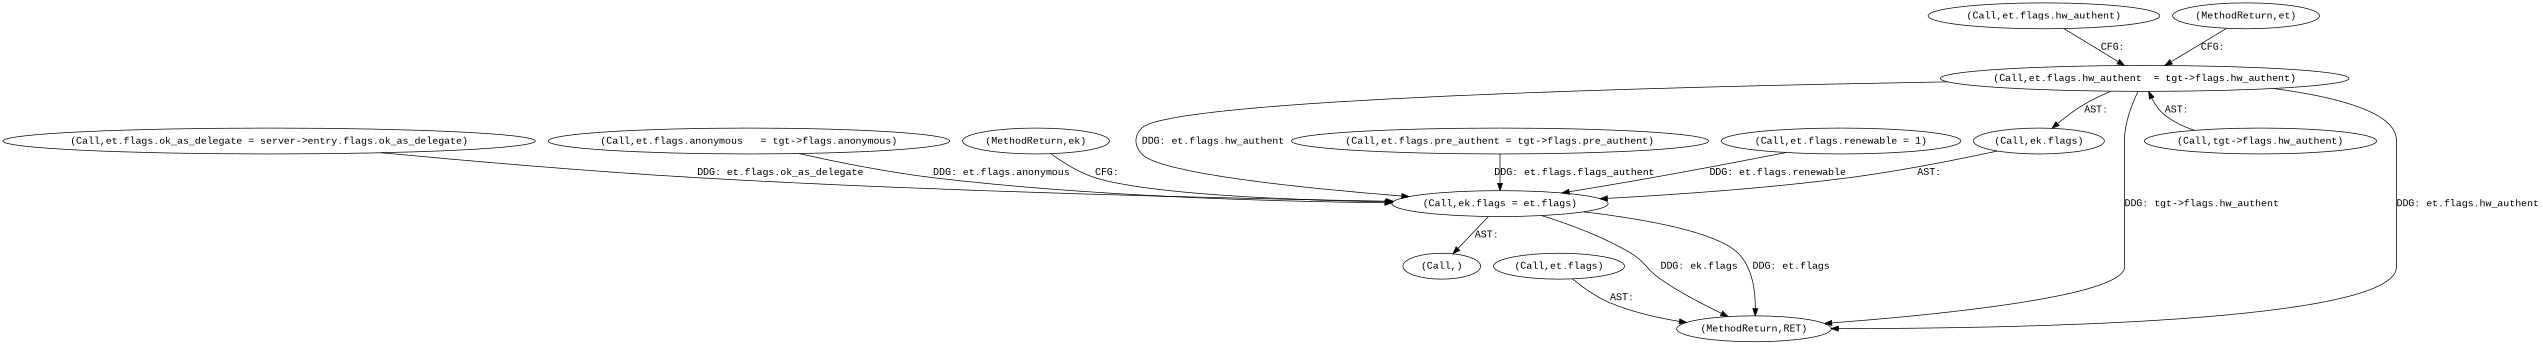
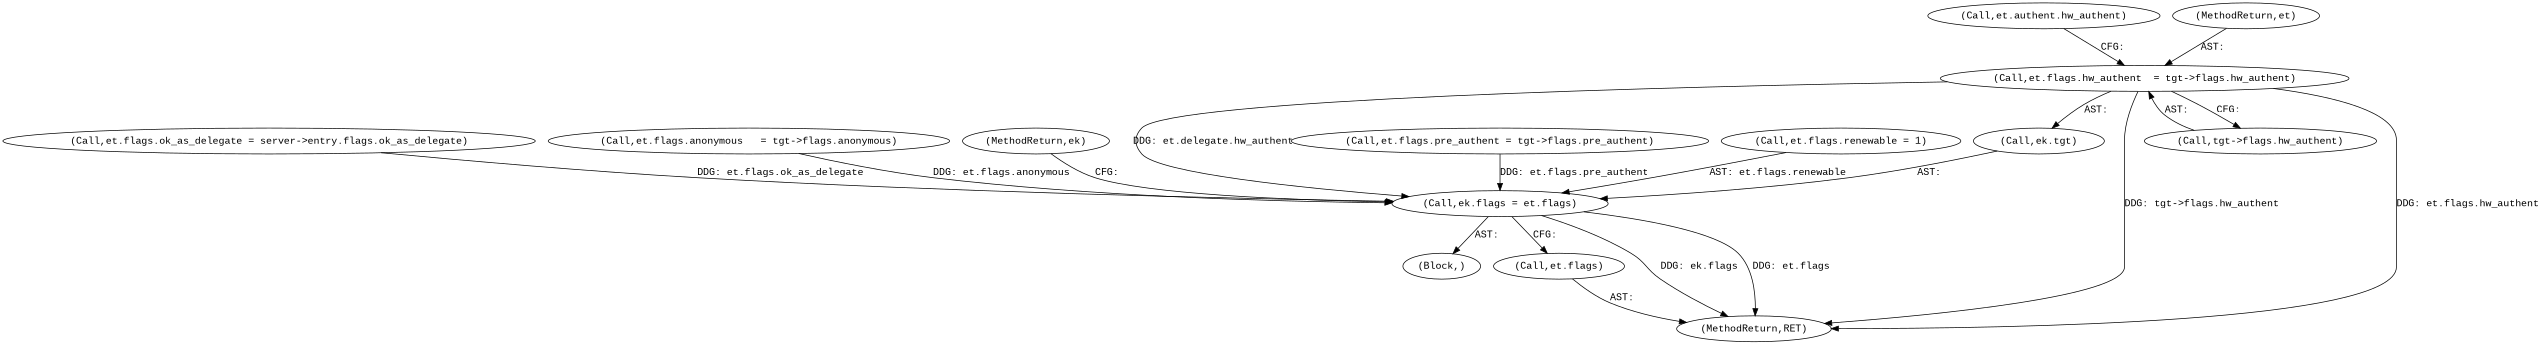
node "(Call,et.flags.hw_authent)": label "(Call,et.flags.hw_authent)" -> "(Call,et.authent.hw_authent)"
edge "(MethodReturn,et)" -> "(Call,et.flags.hw_authent  = tgt->flags.hw_authent)": label "CFG: " -> "AST: "
edge "(Call,et.flags.hw_authent  = tgt->flags.hw_authent)" -> "(Call,tgt->flags.hw_authent)": added, label "CFG:"
edge "(Call,et.flags.hw_authent  = tgt->flags.hw_authent)" -> "(Call,ek.flags = et.flags)": label "DDG: et.flags.hw_authent" -> "DDG: et.delegate.hw_authent"
node "(Call,ek.flags)": label "(Call,ek.flags)" -> "(Call,ek.tgt)"
edge "(Call,et.flags.pre_authent = tgt->flags.pre_authent)" -> "(Call,ek.flags = et.flags)": label "DDG: et.flags.flags_authent" -> "DDG: et.flags.pre_authent"
edge "(Call,et.flags.renewable = 1)" -> "(Call,ek.flags = et.flags)": label "DDG: et.flags.renewable" -> "AST: et.flags.renewable"
edge "(Call,ek.flags = et.flags)" -> "(Call,et.flags)": added, label "CFG:"
node "(Call,)": label "(Call,)" -> "(Block,)"
